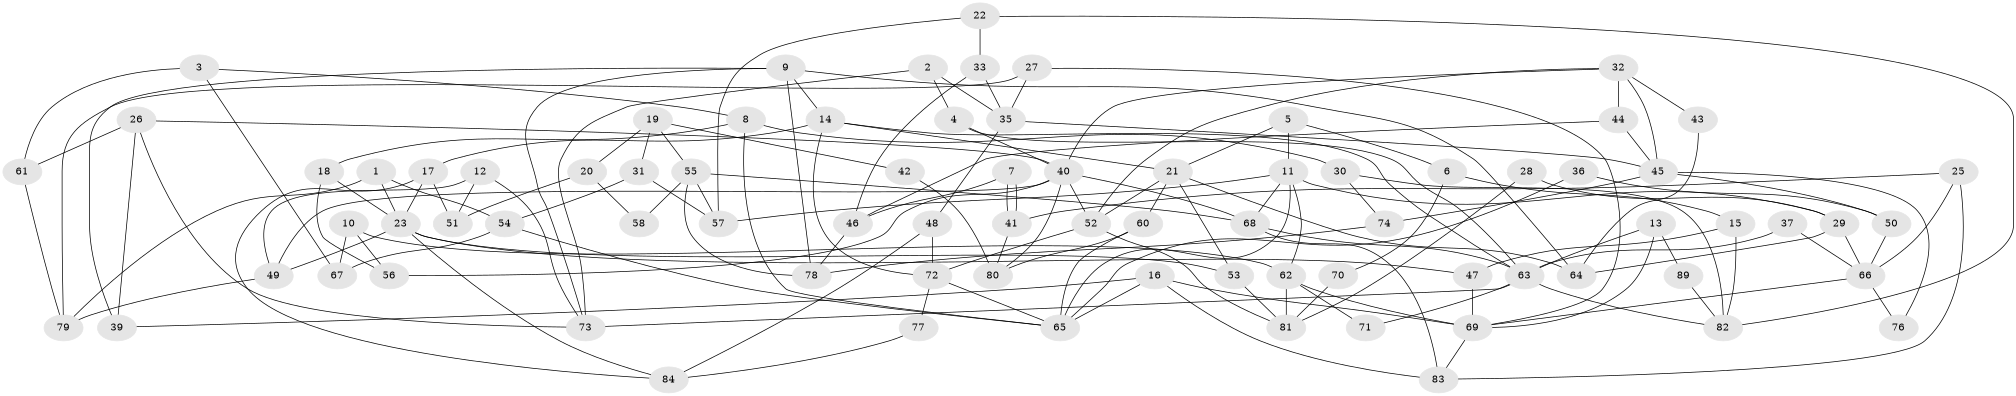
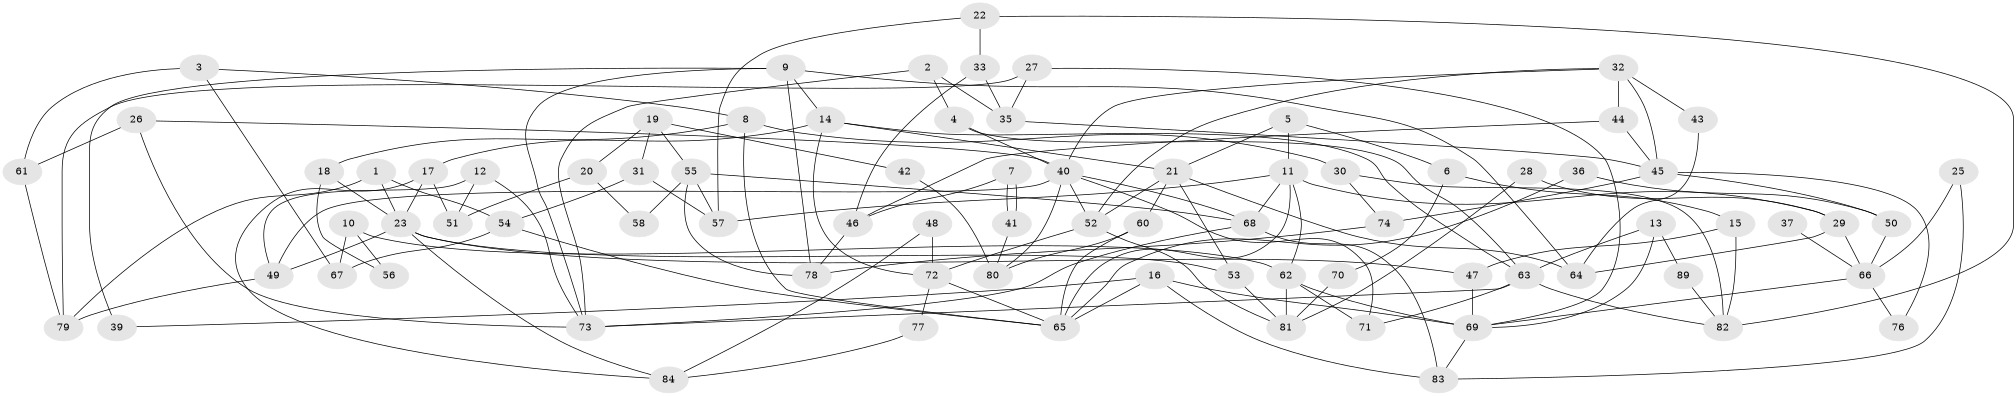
edge "35" -- "48": removed
edge "25" -- "41": removed
edge "26" -- "39": removed
edge "68" -- "63": now "68" -- "73"
edge "37" -- "63": removed
edge "40" -- "56": now "40" -- "71"
